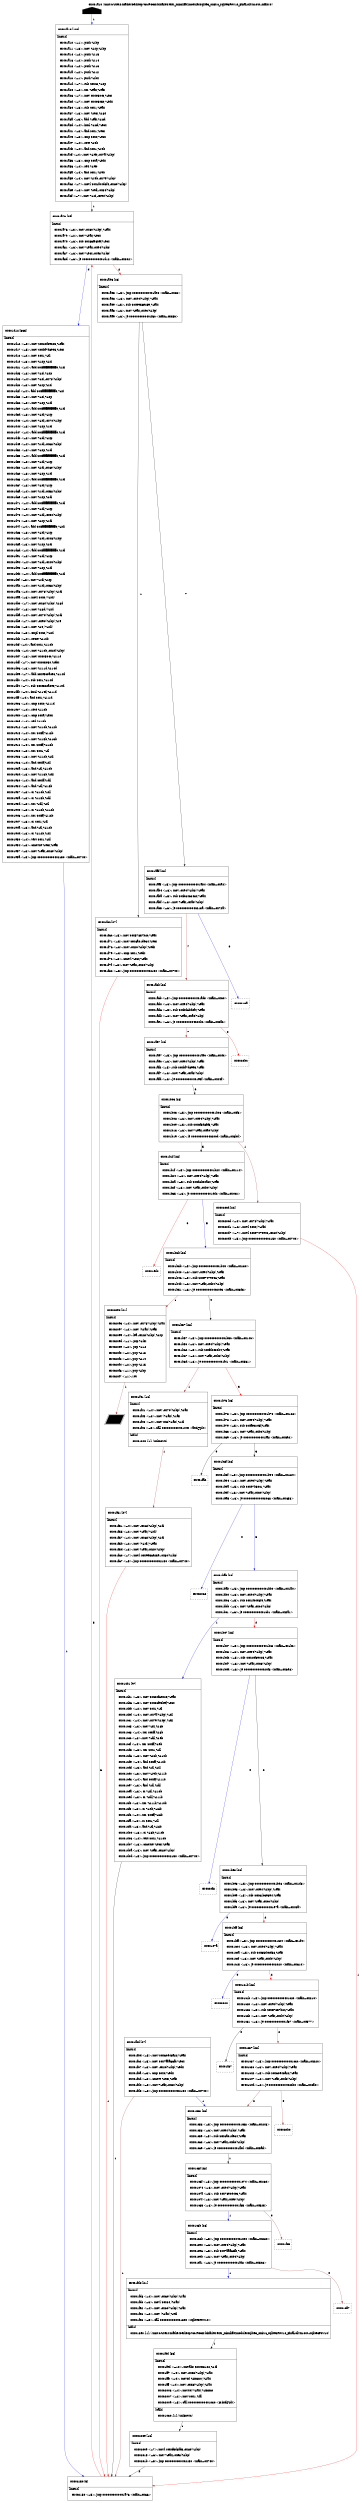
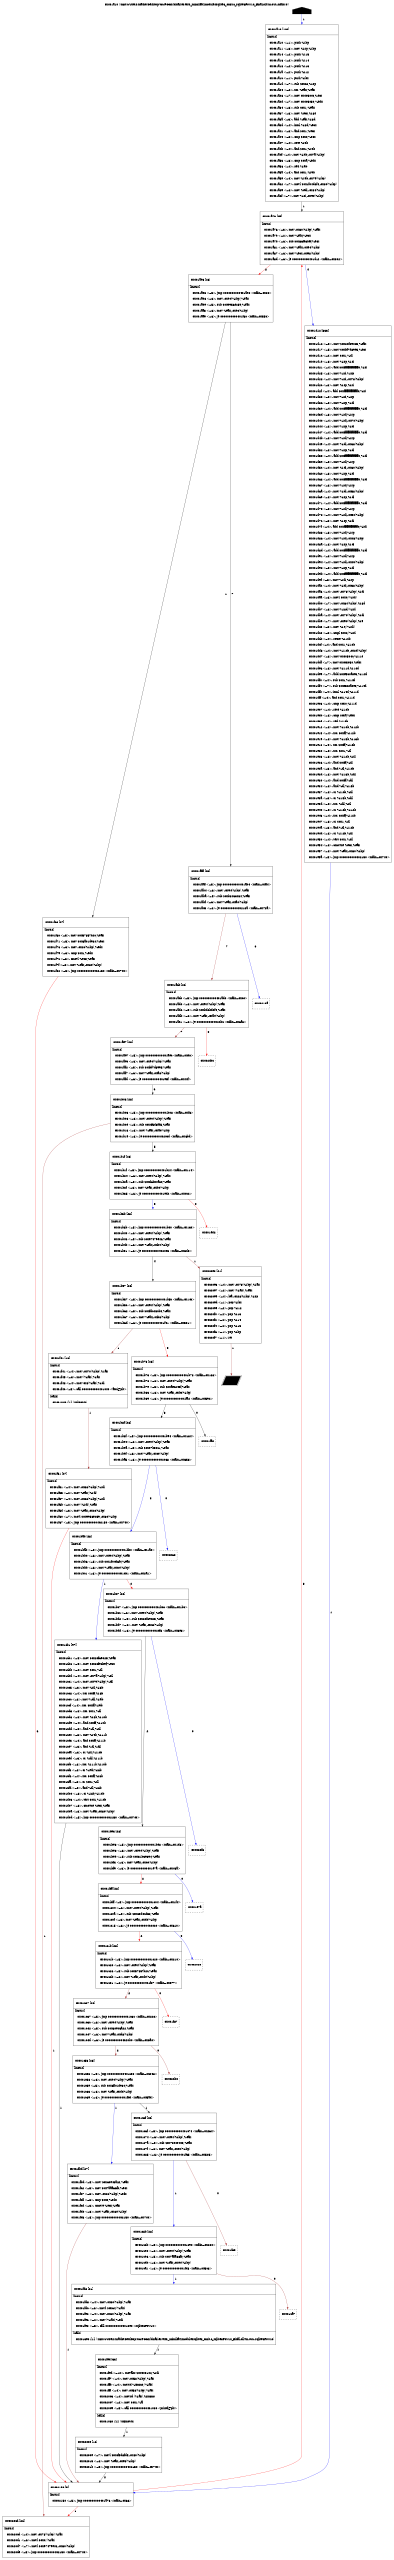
edge "0x4020cd [22]" -> "0x402150 [5]": reversed
edge "0x401c1b [28]" -> "0x401f87": color black -> red
edge "0x401fbd [27]" -> "0x401c53 [28]": reversed
